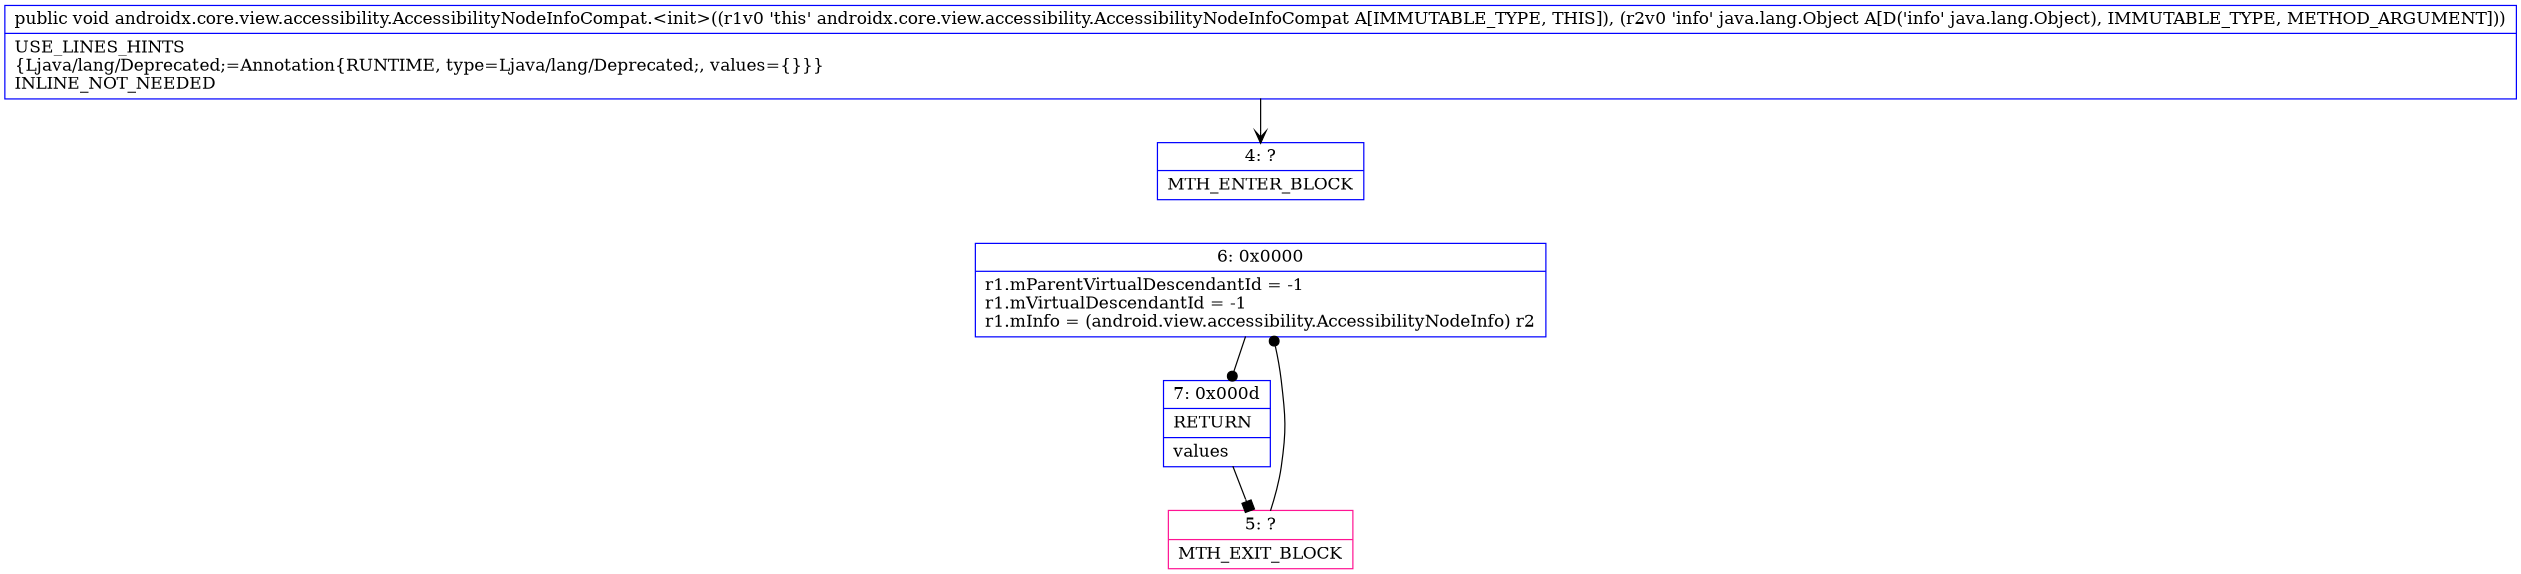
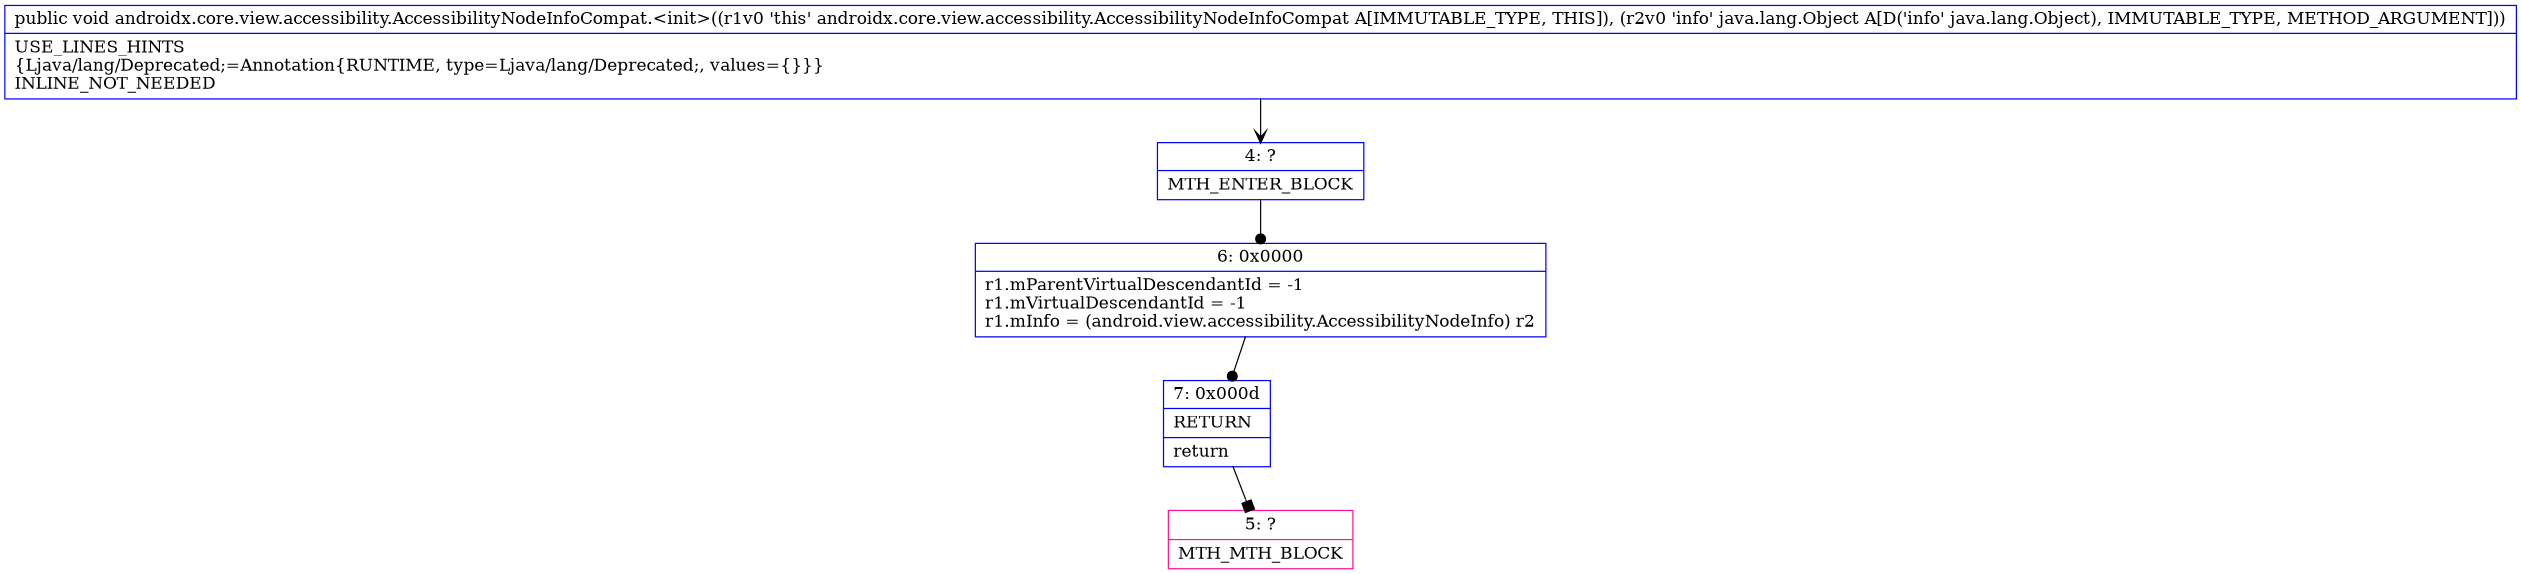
edge "5: ?" -> "6: 0x0000": now "4: ?" -> "6: 0x0000"
node "7: 0x000d": text "values" -> "return"
node "5: ?": text "MTH_EXIT_BLOCK" -> "MTH_MTH_BLOCK"
